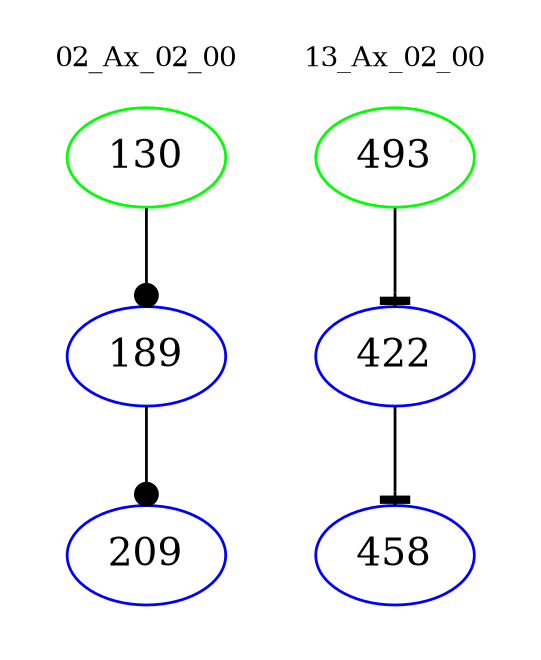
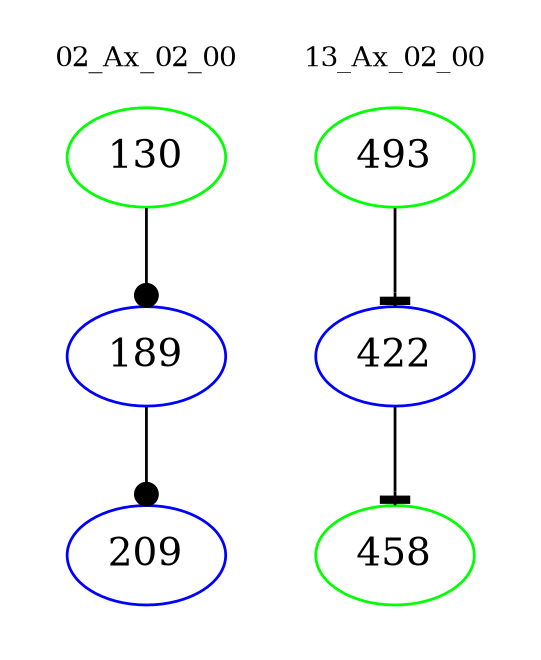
node "458": color blue -> green
